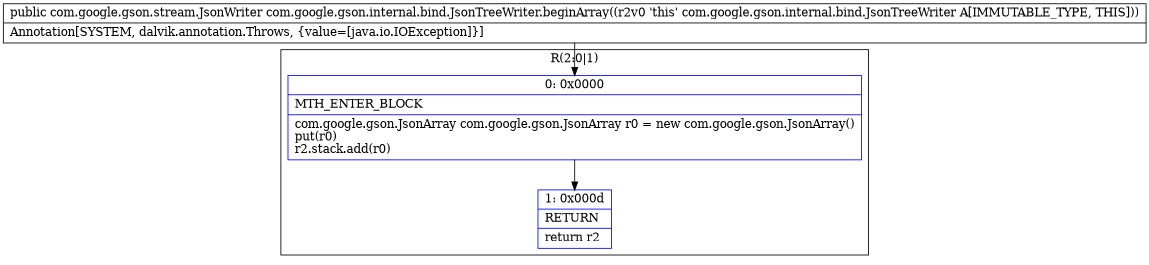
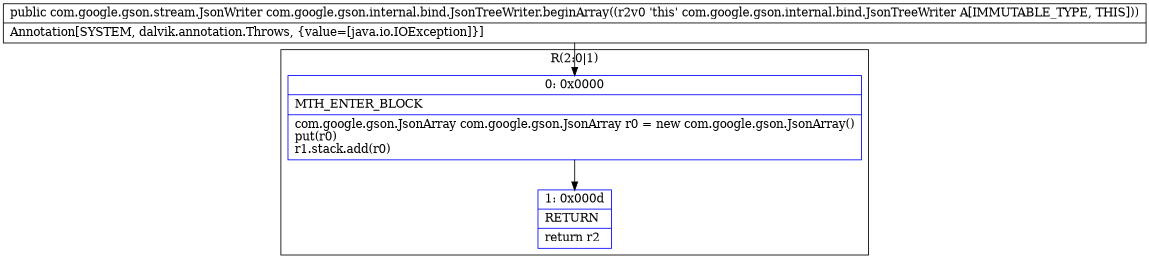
node "0: 0x0000": text "r2.stack.add(r0)" -> "r1.stack.add(r0)"
